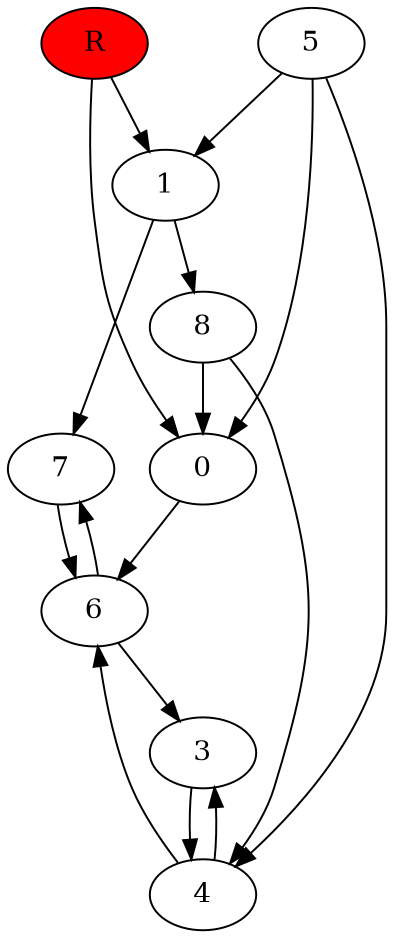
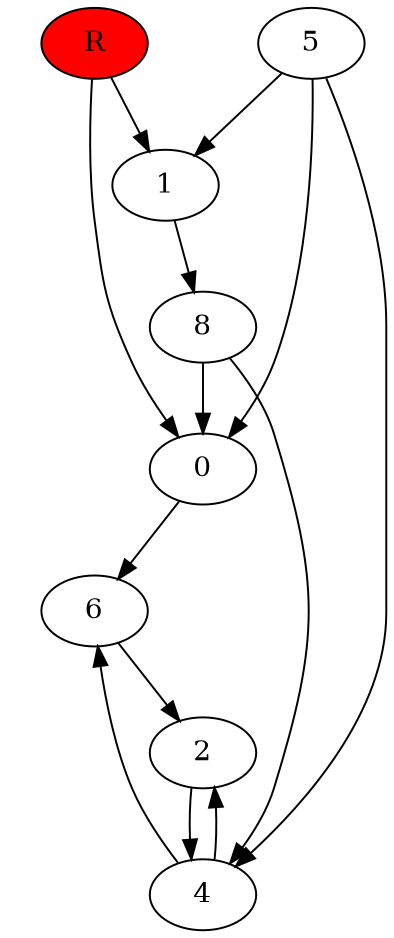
node "7": removed
node "3": label "3" -> "2"
